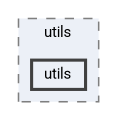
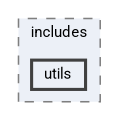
cluster "utils": label "utils" -> "includes"
